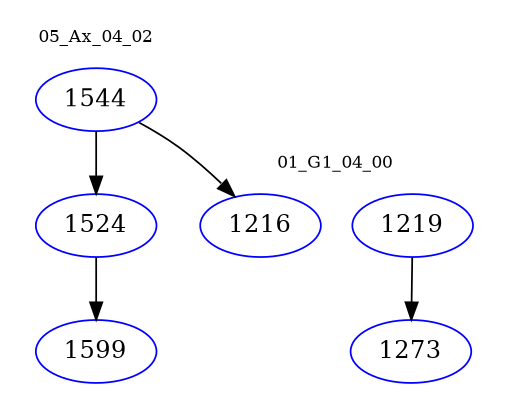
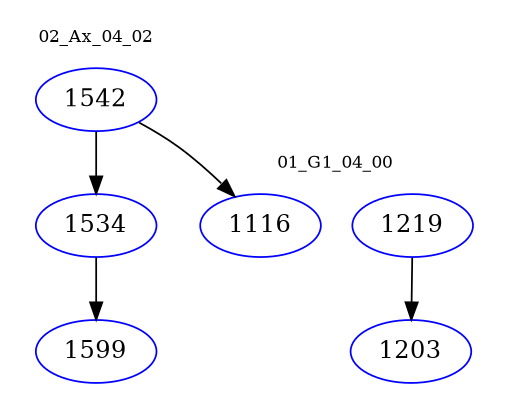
cluster "05_Ax_04_02": label "05_Ax_04_02" -> "02_Ax_04_02"
node "1544": label "1544" -> "1542"
node "1524": label "1524" -> "1534"
node "1216": label "1216" -> "1116"
node "1273": label "1273" -> "1203"
